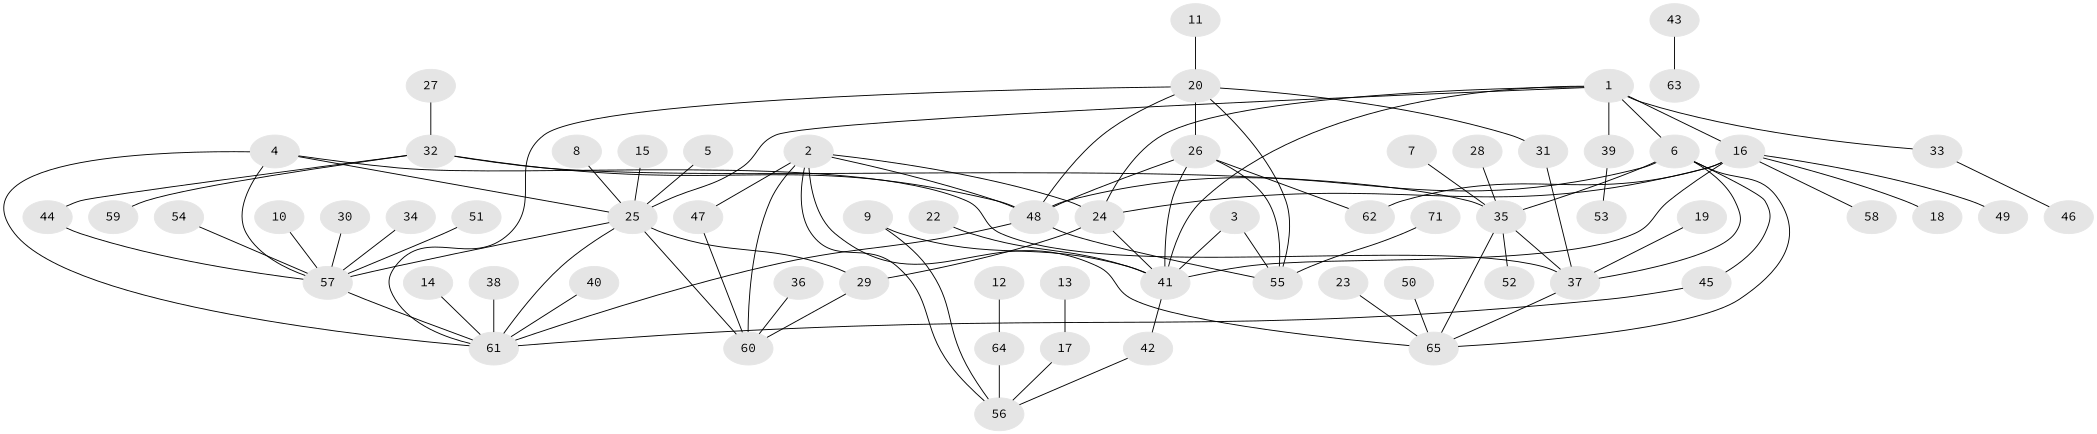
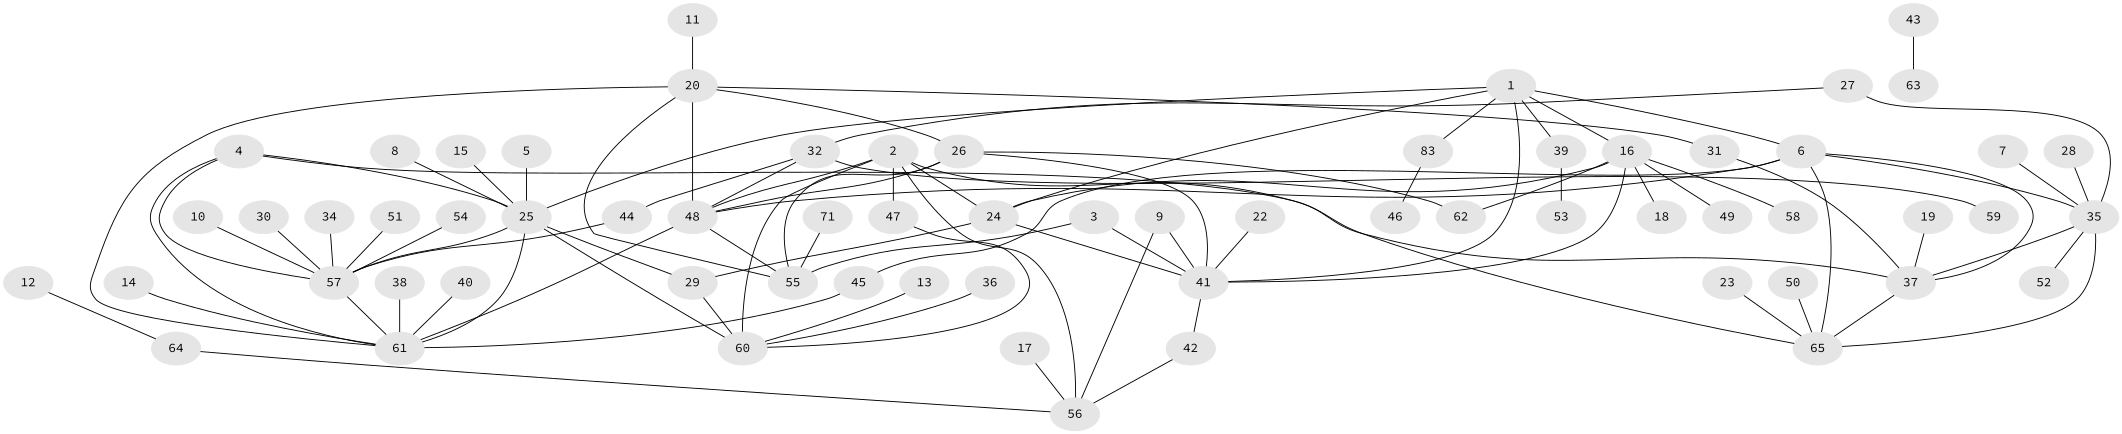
node "33": label "33" -> "83"
edge "32" -- "35": now "27" -- "35"
edge "13" -- "17": now "13" -- "60"
